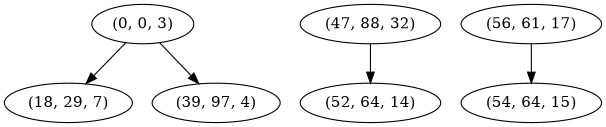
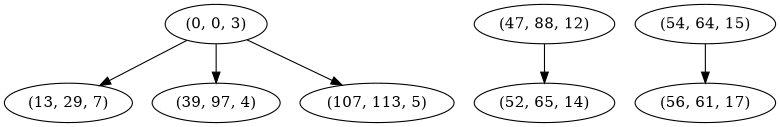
node "(47, 88, 32)": label "(47, 88, 32)" -> "(47, 88, 12)"
edge "(56, 61, 17)" -> "(54, 64, 15)": reversed
node "(18, 29, 7)": label "(18, 29, 7)" -> "(13, 29, 7)"
node "(52, 64, 14)": label "(52, 64, 14)" -> "(52, 65, 14)"
node "(107, 113, 5)": added
